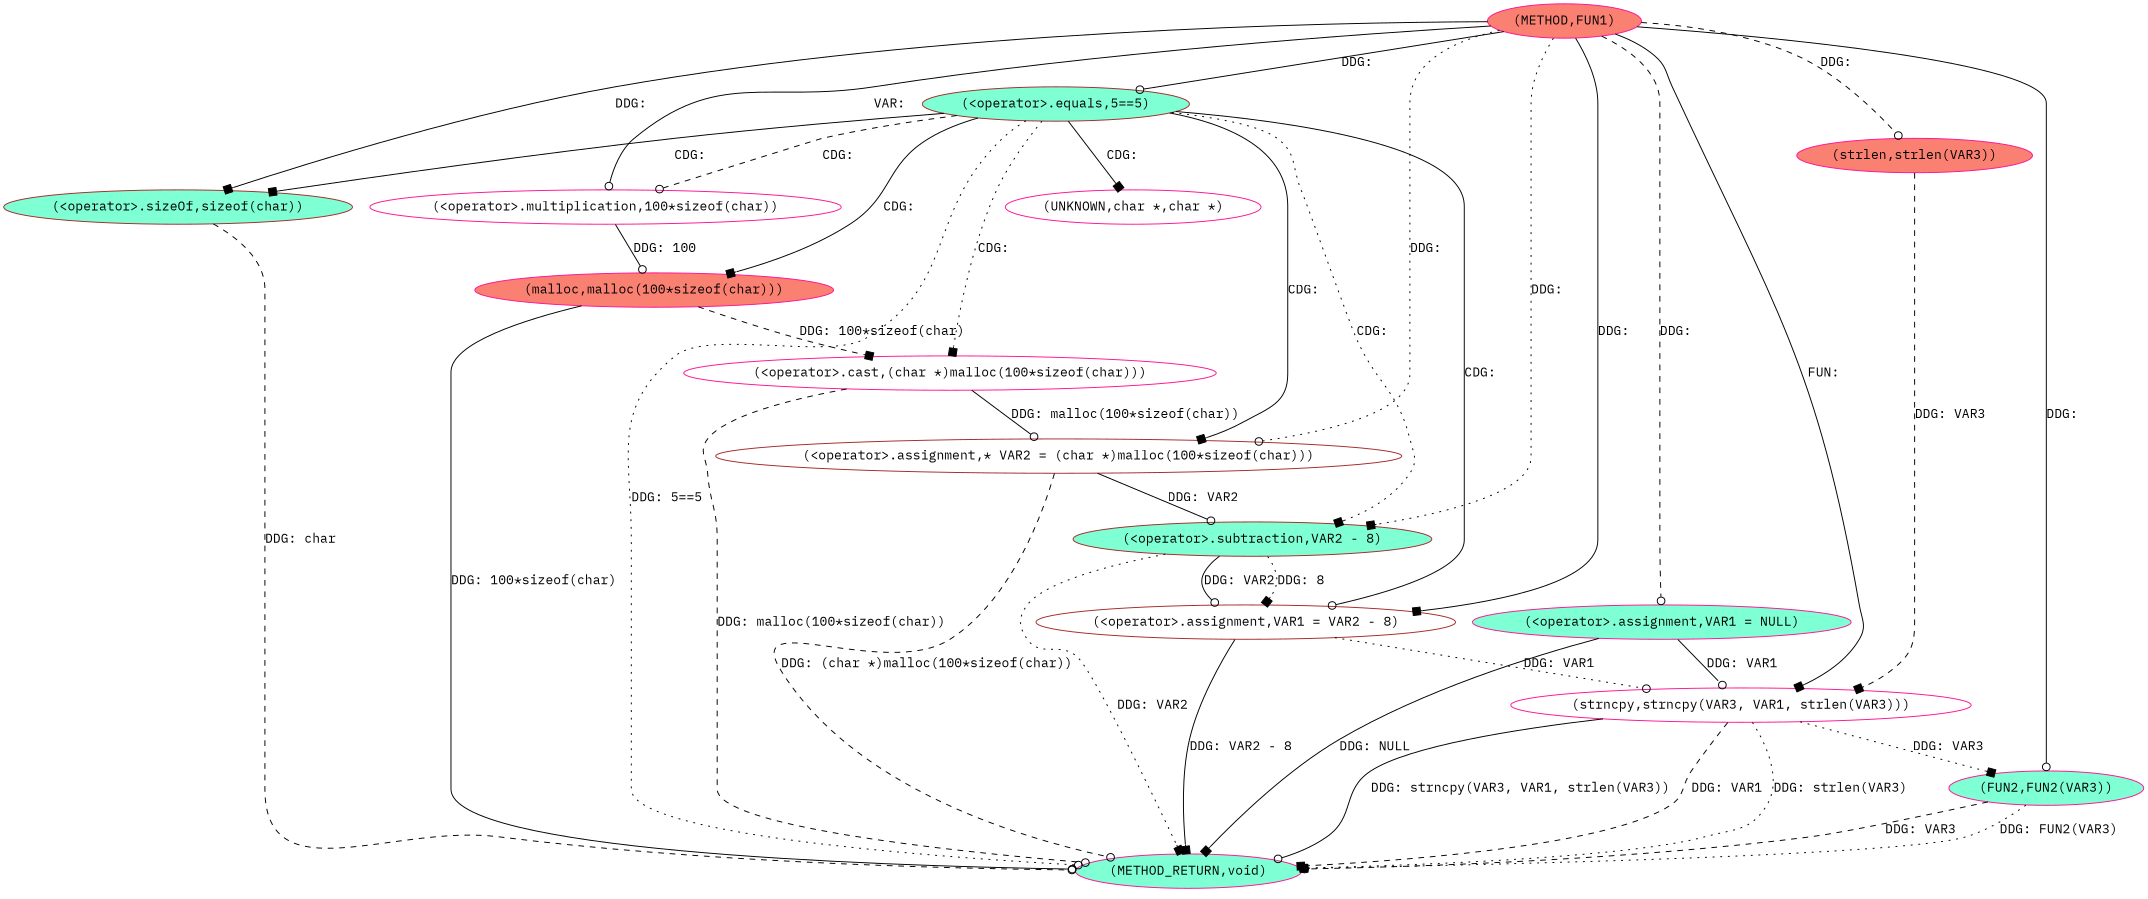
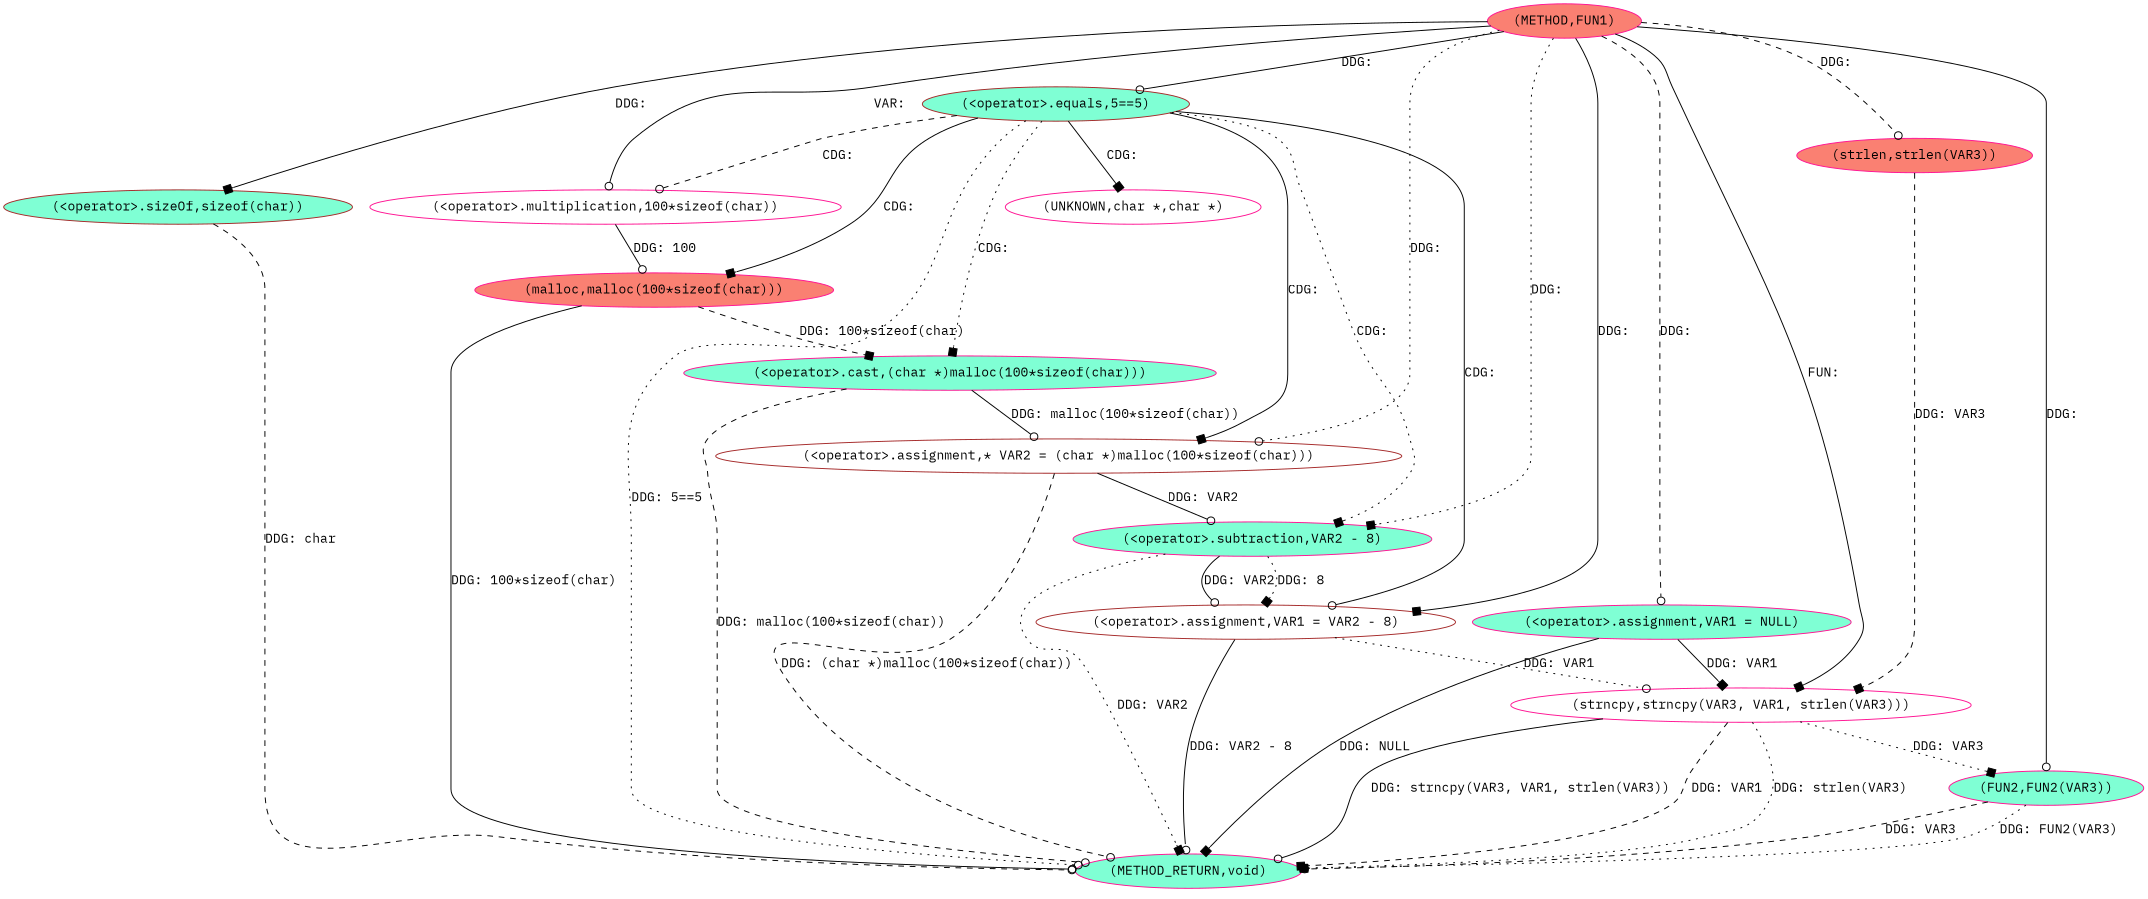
edge "(<operator>.equals,5==5)" -> "(<operator>.sizeOf,sizeof(char))": removed, label "CDG:"
node "(<operator>.cast,(char *)malloc(100*sizeof(char)))": fillcolor white -> aquamarine
node "(<operator>.subtraction,VAR2 - 8)": color brown -> deeppink
edge "(<operator>.assignment,VAR1 = NULL)" -> "(strncpy,strncpy(VAR3, VAR1, strlen(VAR3)))": arrowhead odot -> box
edge "(<operator>.assignment,VAR1 = VAR2 - 8)" -> "(METHOD_RETURN,void)": arrowhead box -> odot
